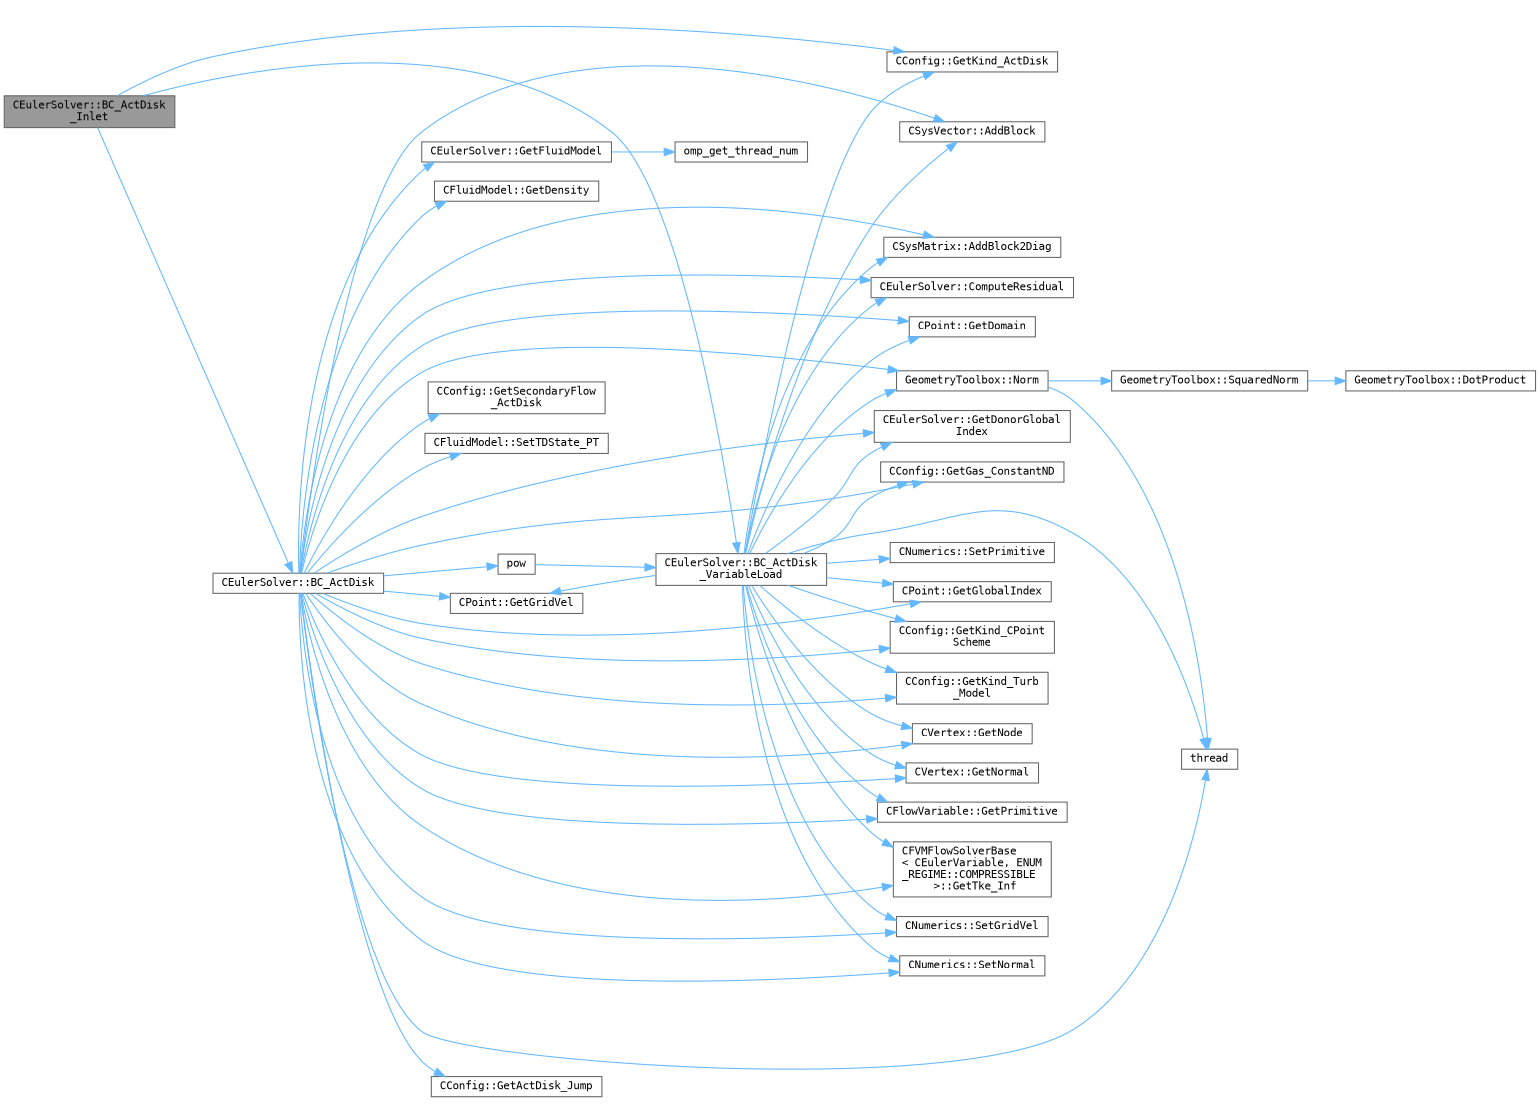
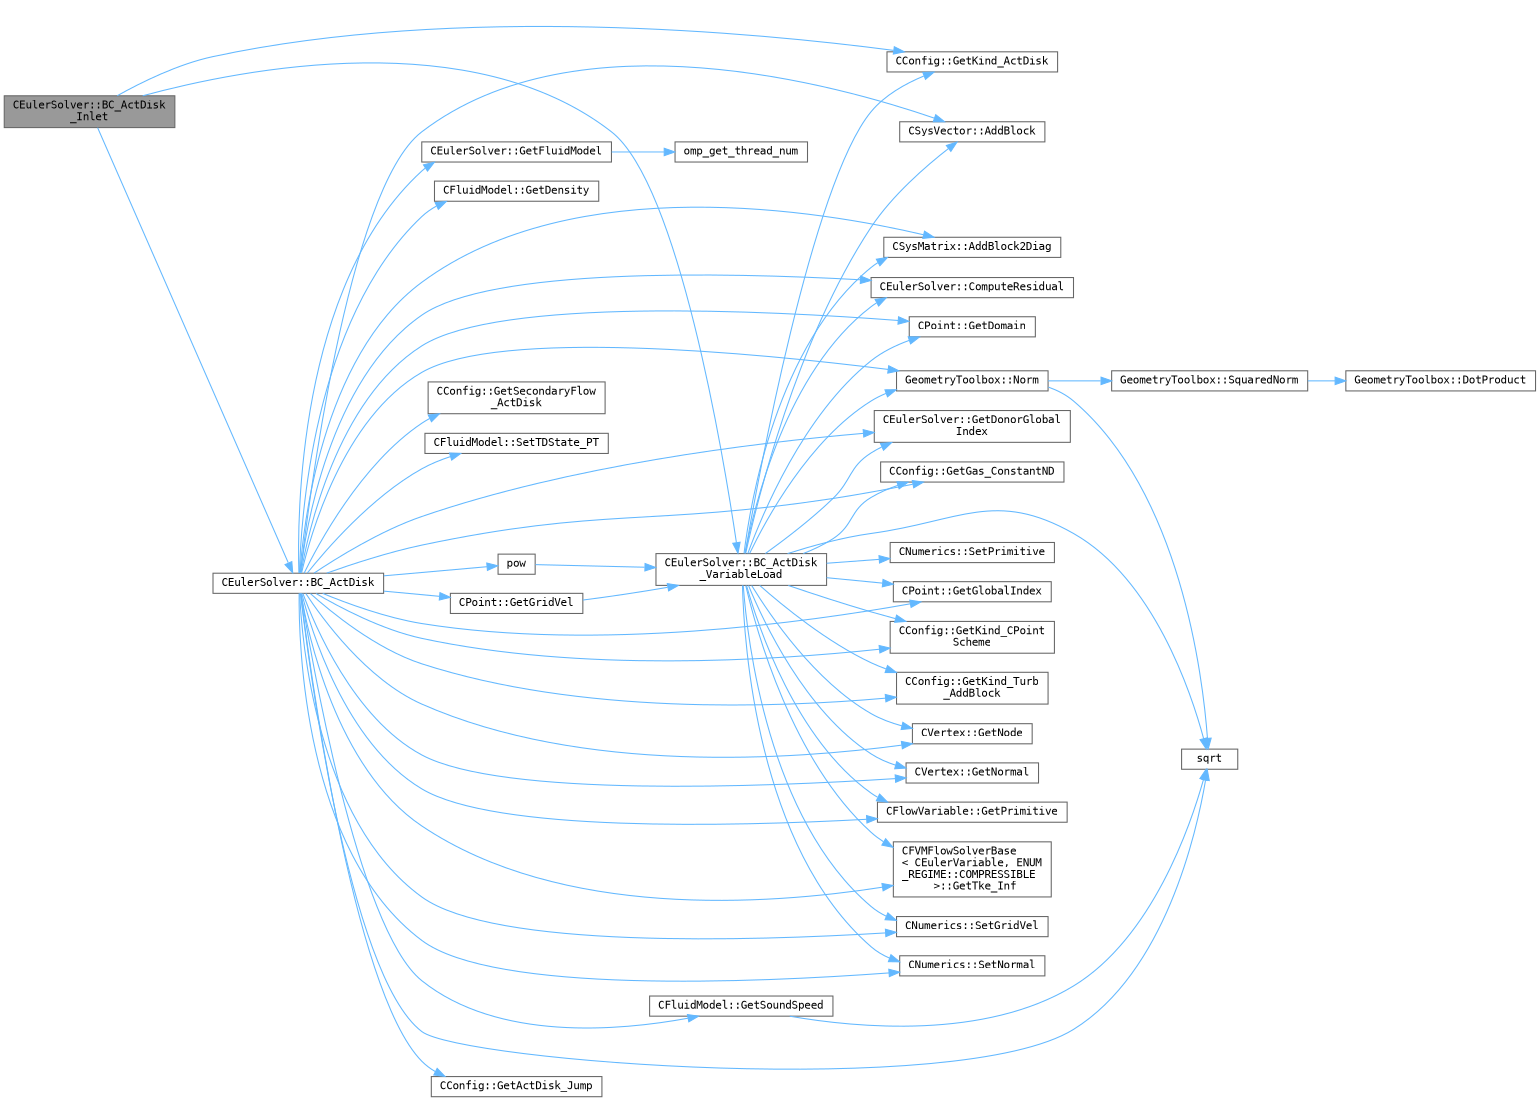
edge "CEulerSolver::BC_ActDisk _VariableLoad" -> "CPoint::GetGridVel": reversed
node "CConfig::GetKind_Turb _Model": label "CConfig::GetKind_Turb _Model" -> "CConfig::GetKind_Turb _AddBlock"
node "thread": label "thread" -> "sqrt"
node "CFluidModel::GetSoundSpeed": added
